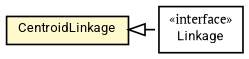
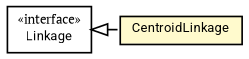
edge "Linkage" -> "CentroidLinkage": reversed
